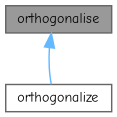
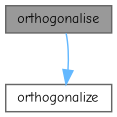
edge "orthogonalize" -> "orthogonalise": reversed
